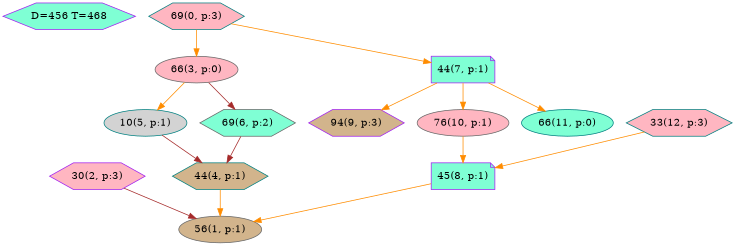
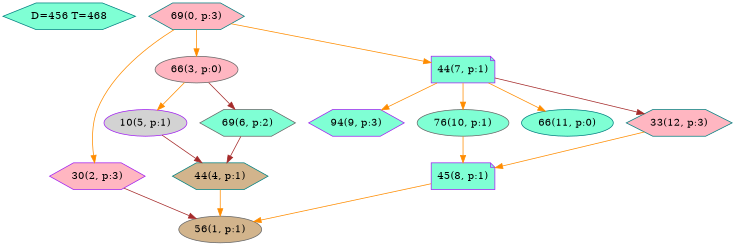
node "D=456 T=468": color purple -> teal
edge "69(0, p:3)" -> "30(2, p:3)": added
edge "44(7, p:1)" -> "33(12, p:3)": added
node "10(5, p:1)": color teal -> purple
node "94(9, p:3)": fillcolor tan -> aquamarine
node "76(10, p:1)": fillcolor lightpink -> aquamarine
